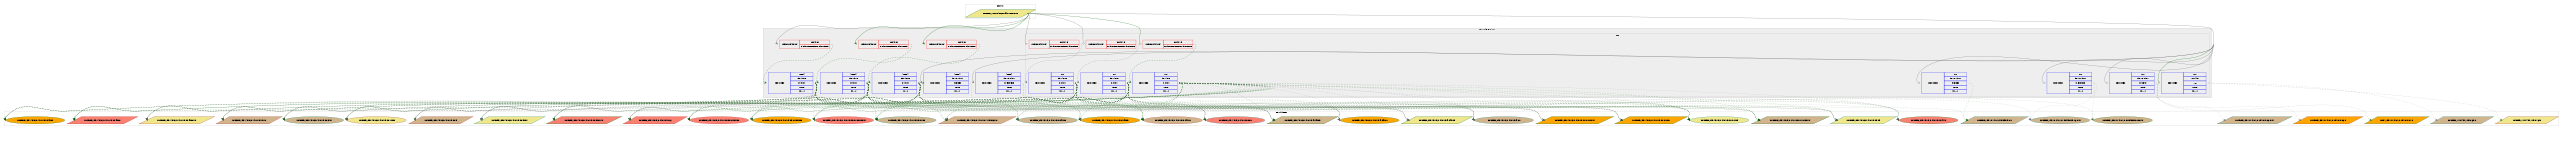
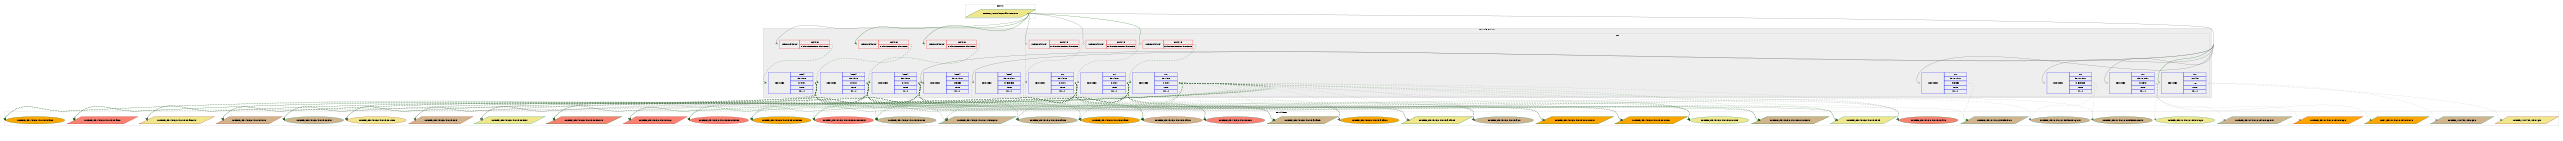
node "portage://dev-lang/python-2.7.18_p16-r2": color brown -> teal
node "portage://dev-python/pycairo-1.26.0": added
